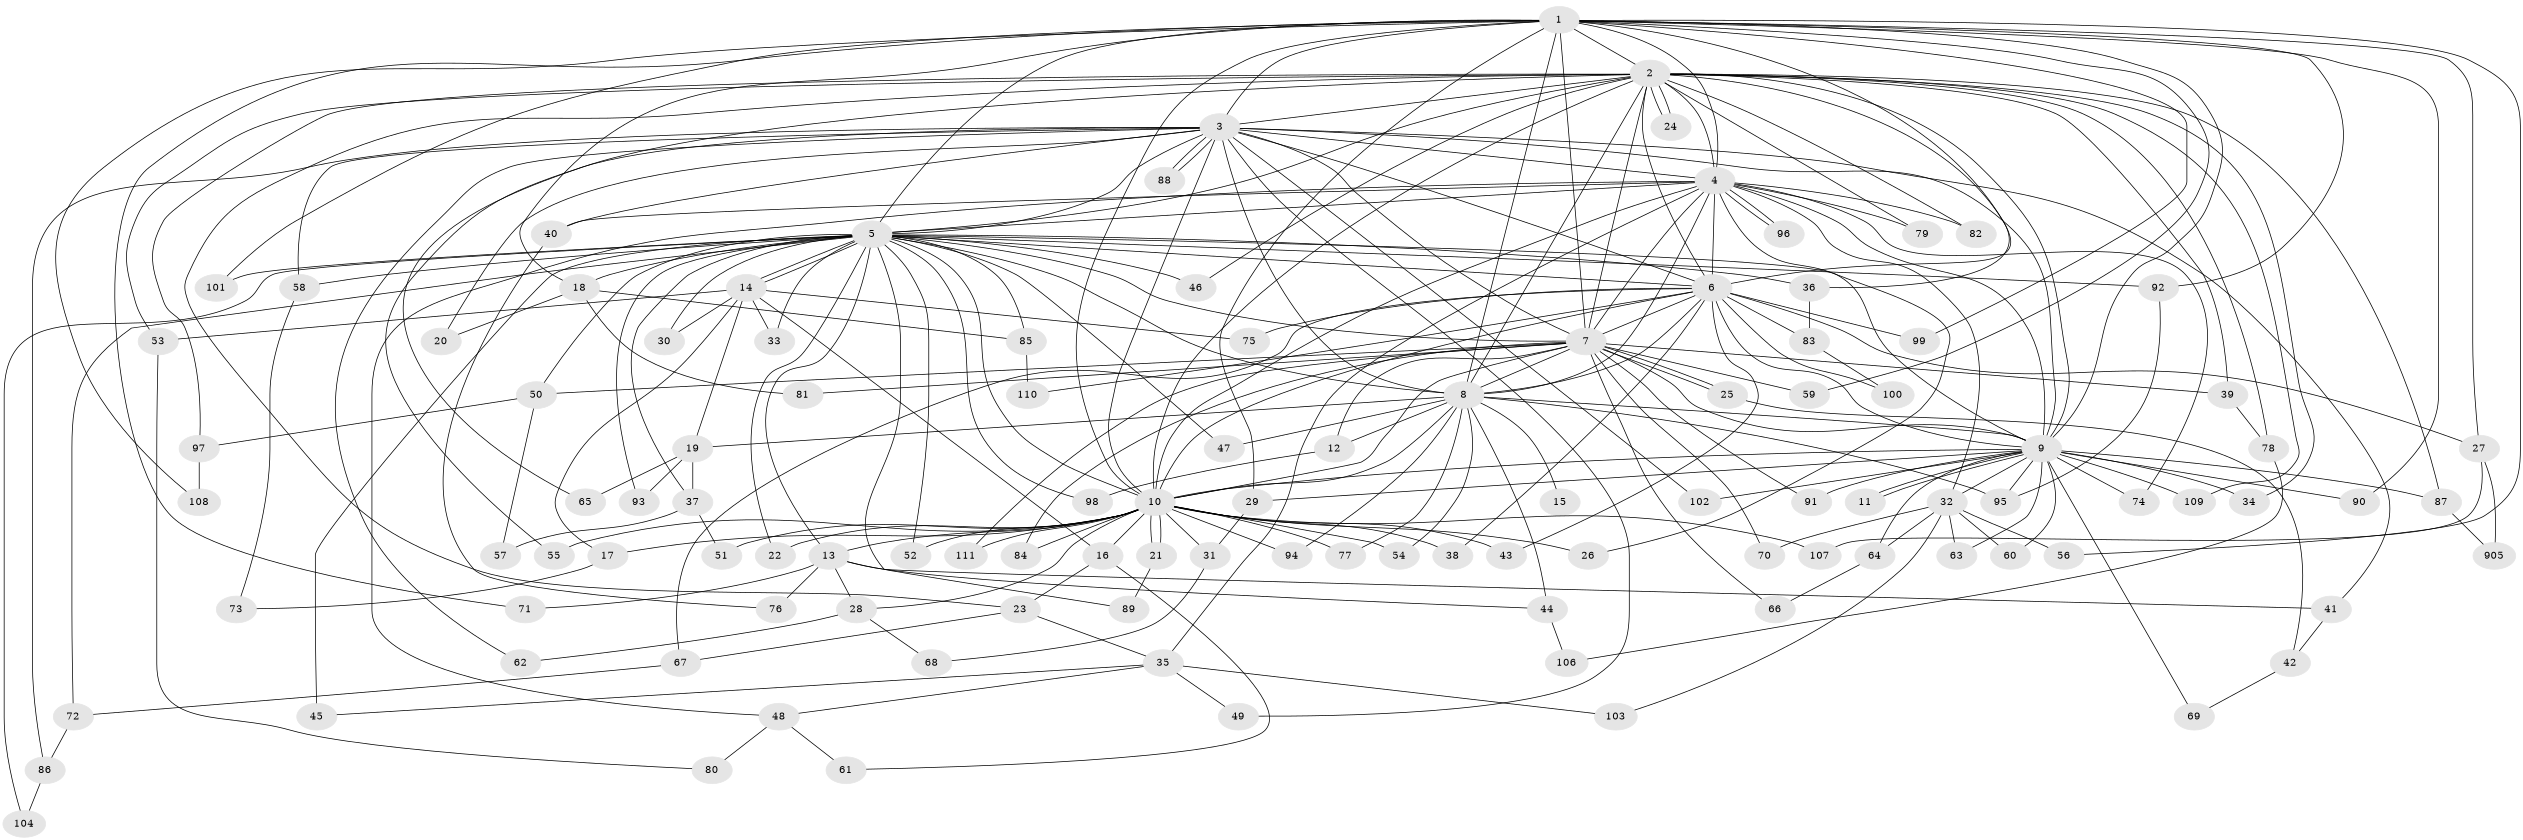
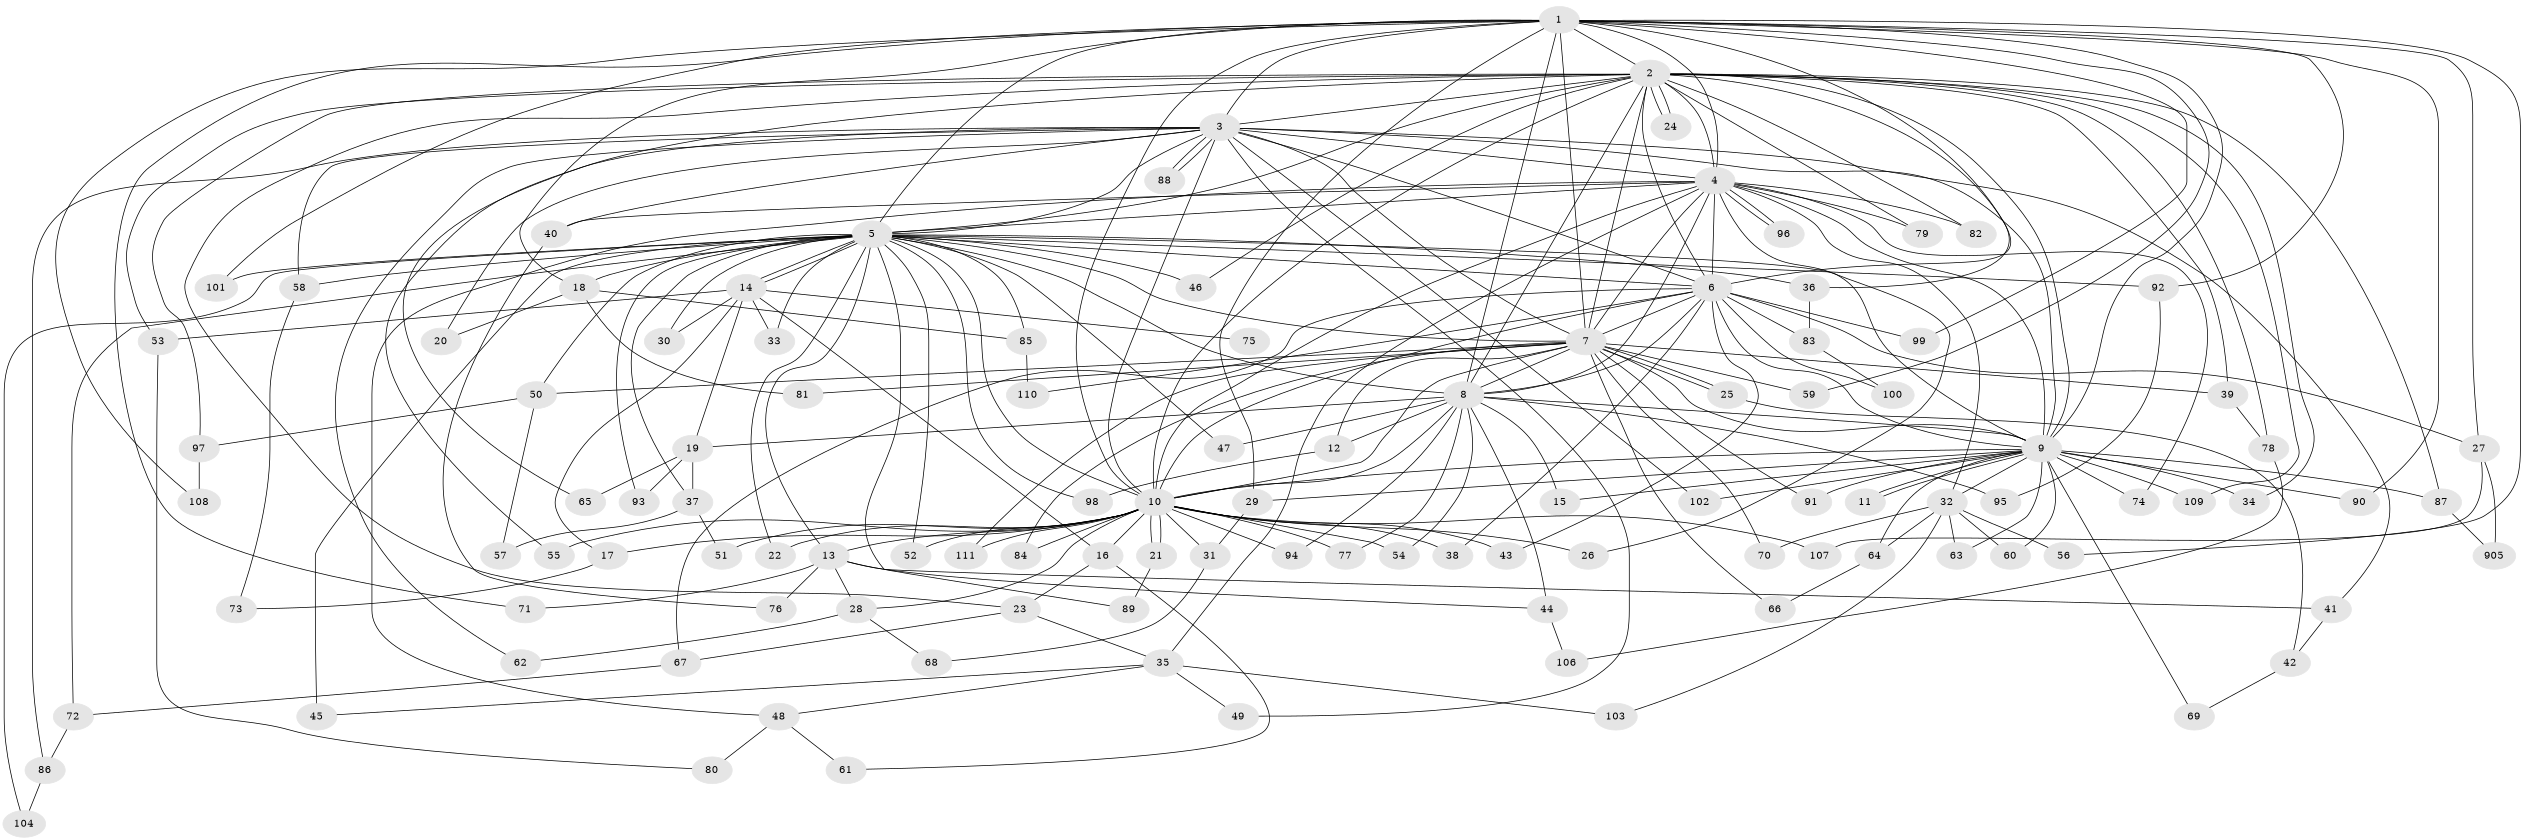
edge "6" -- "75": removed
edge "3" -- "8": removed
edge "9" -- "95": now "9" -- "15"
